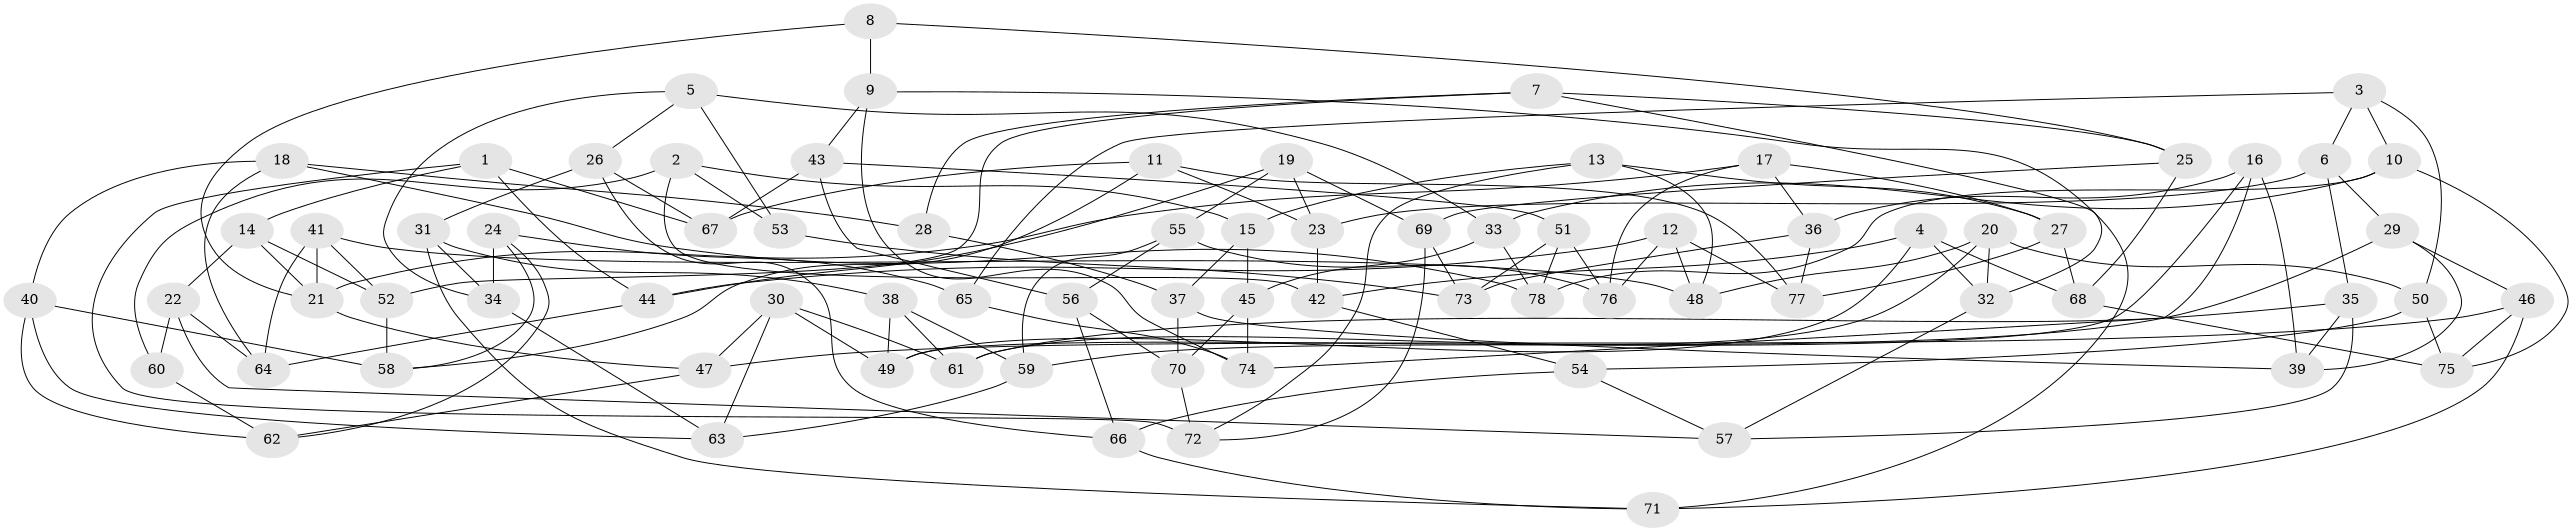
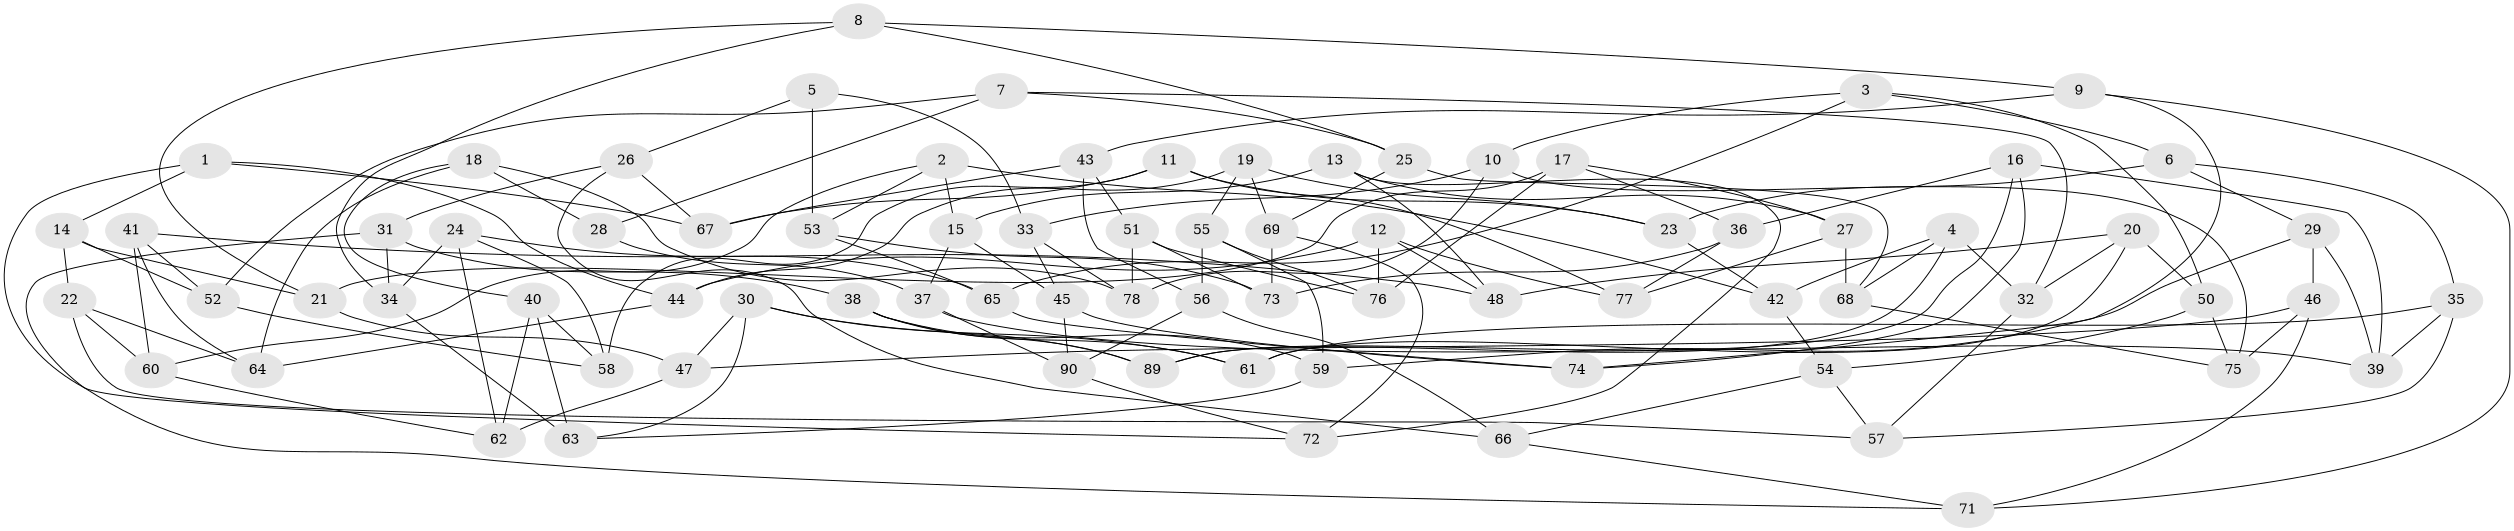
edge "5" -- "34": now "8" -- "34"
edge "41" -- "21": now "41" -- "60"
edge "53" -- "65": added
node "49": label "49" -> "89"
node "70": label "70" -> "90"
